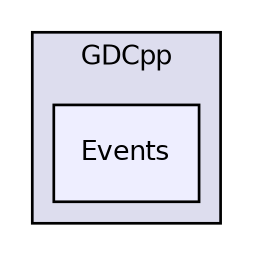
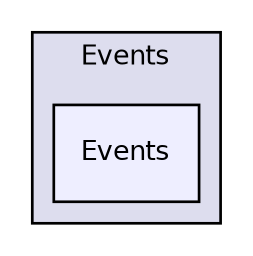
cluster "GDCpp": label "GDCpp" -> "Events"
